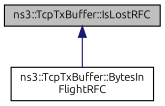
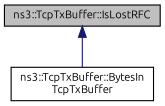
node "ns3::TcpTxBuffer::BytesIn FlightRFC": label "ns3::TcpTxBuffer::BytesIn FlightRFC" -> "ns3::TcpTxBuffer::BytesIn TcpTxBuffer"
